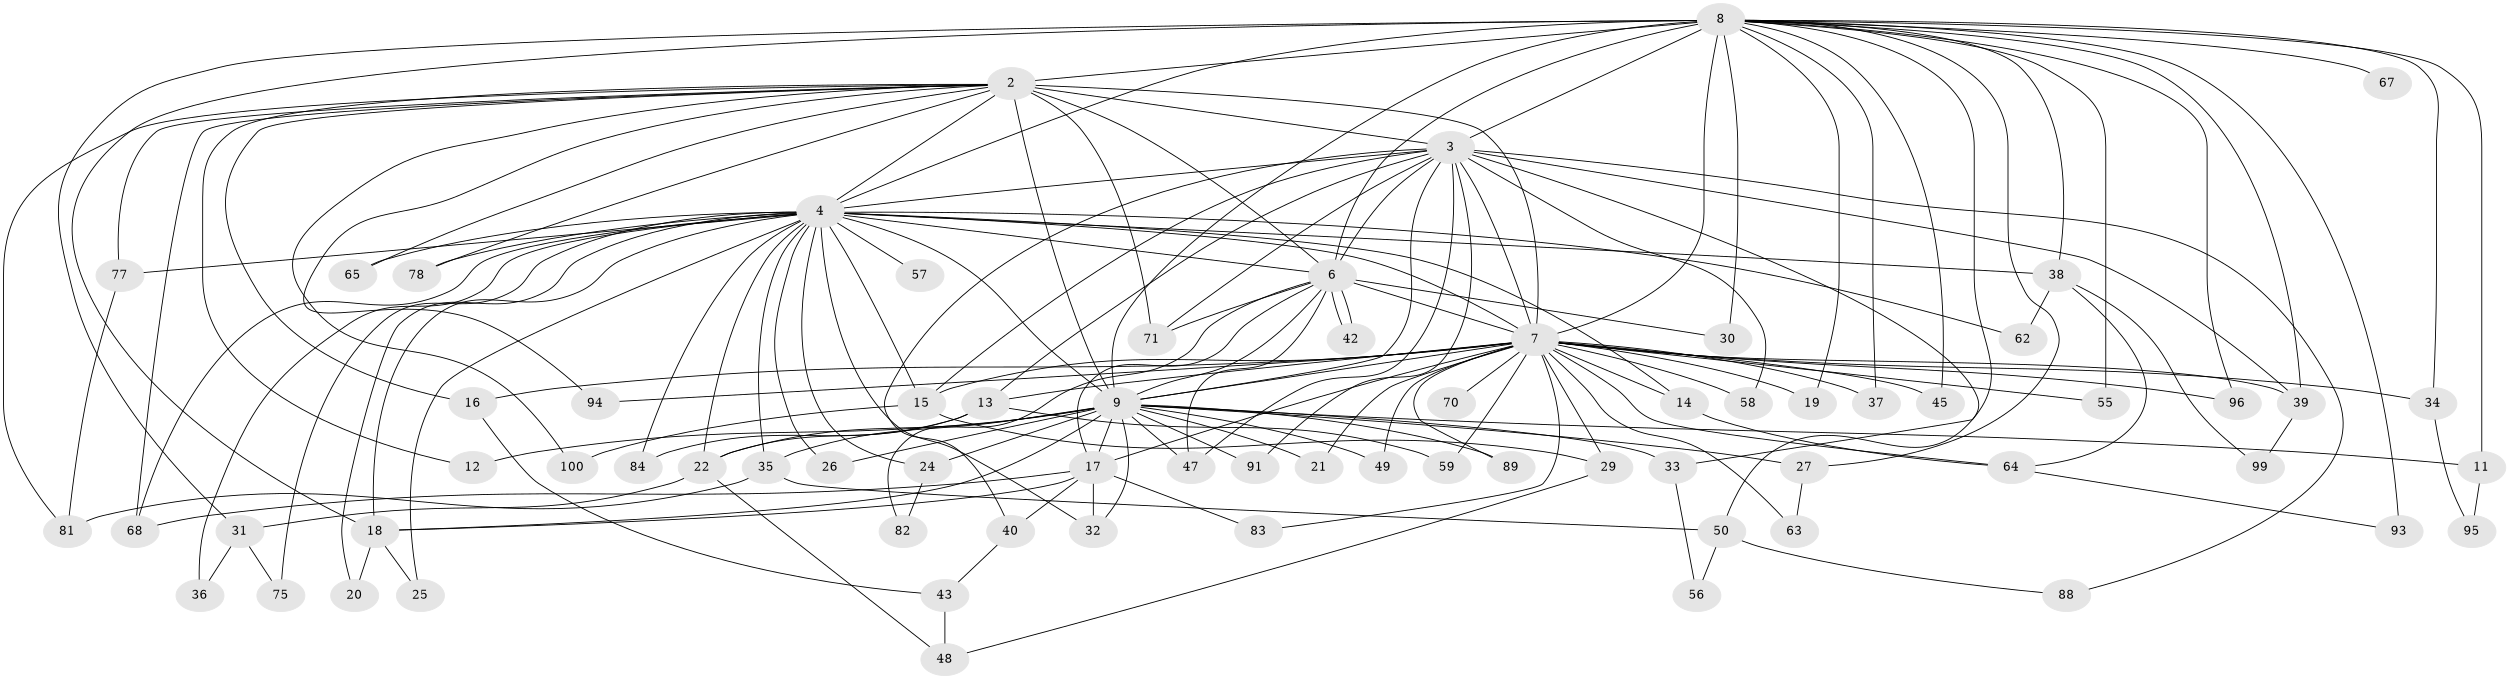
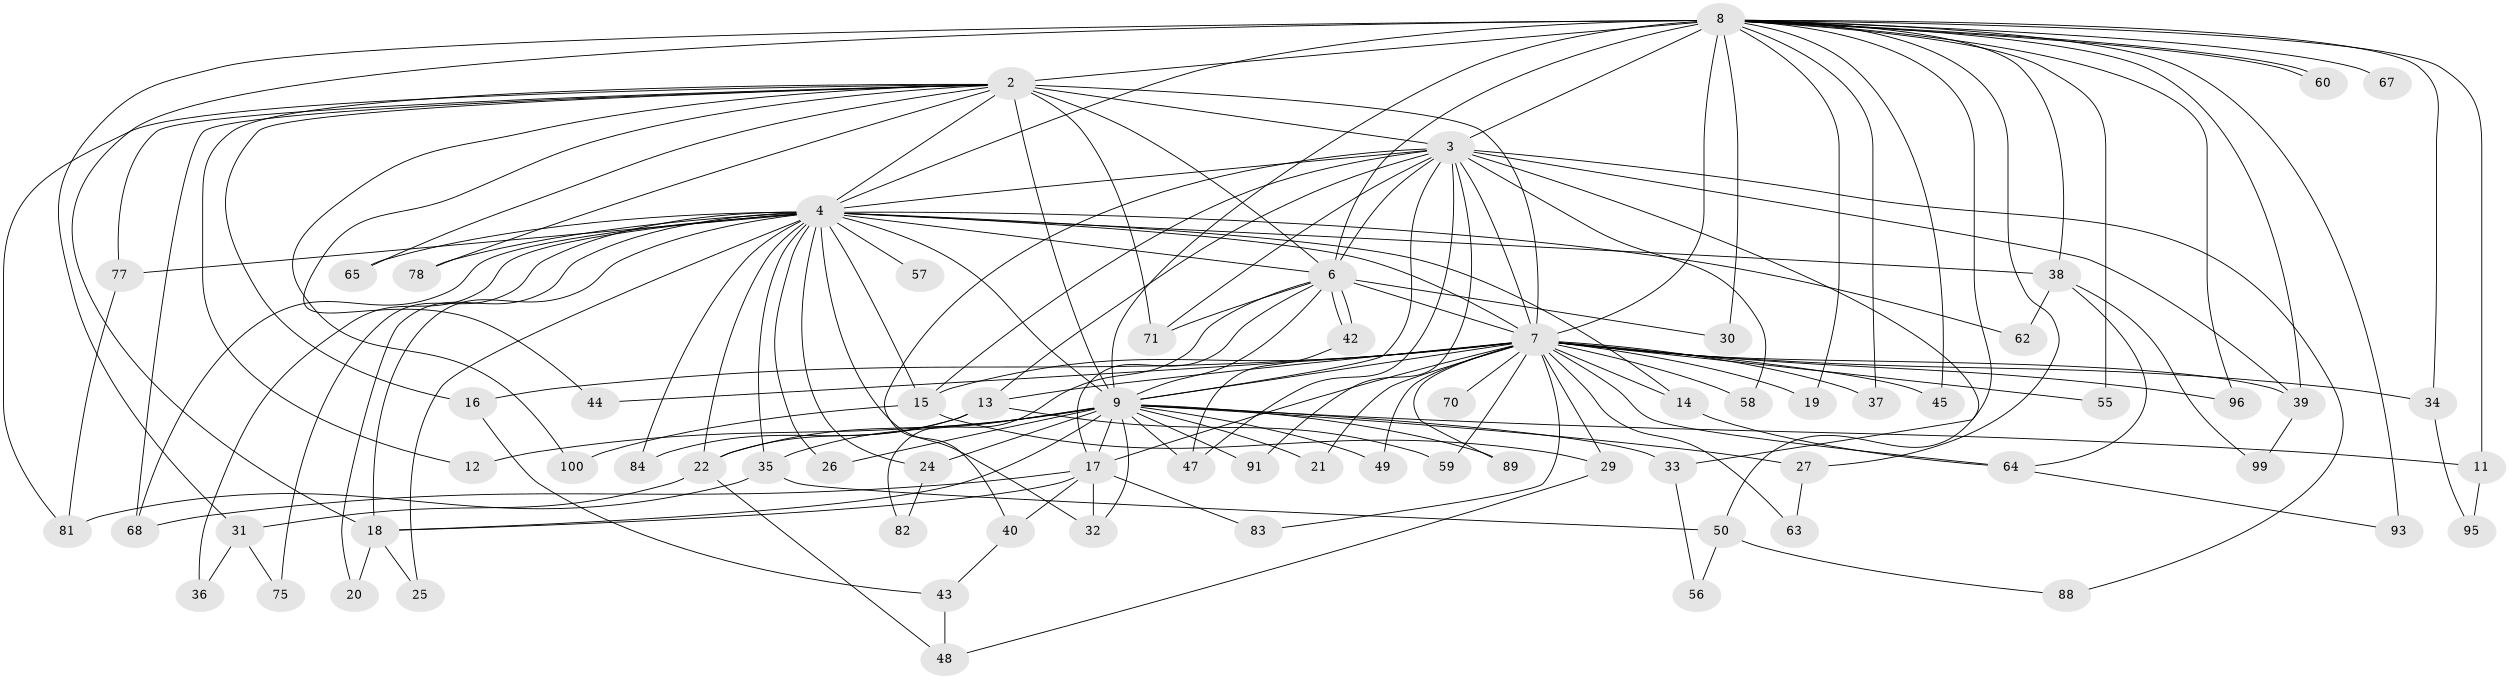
node "60": added
edge "6" -- "47": now "42" -- "47"
node "94": label "94" -> "44"
